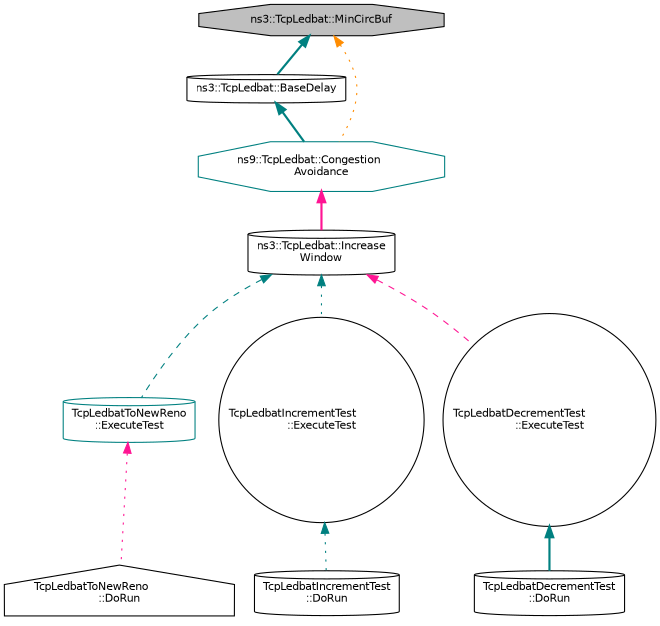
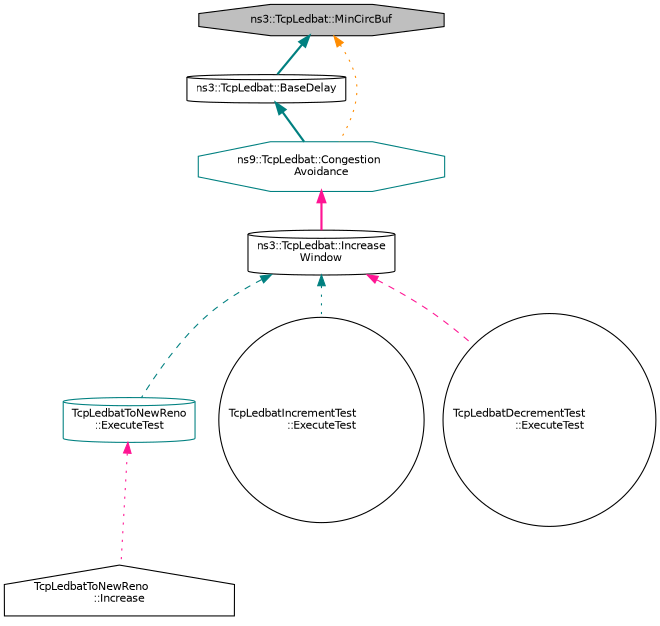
node "TcpLedbatToNewReno ::DoRun": label "TcpLedbatToNewReno ::DoRun" -> "TcpLedbatToNewReno ::Increase"
node "TcpLedbatIncrementTest ::DoRun": removed
node "TcpLedbatDecrementTest ::DoRun": removed
